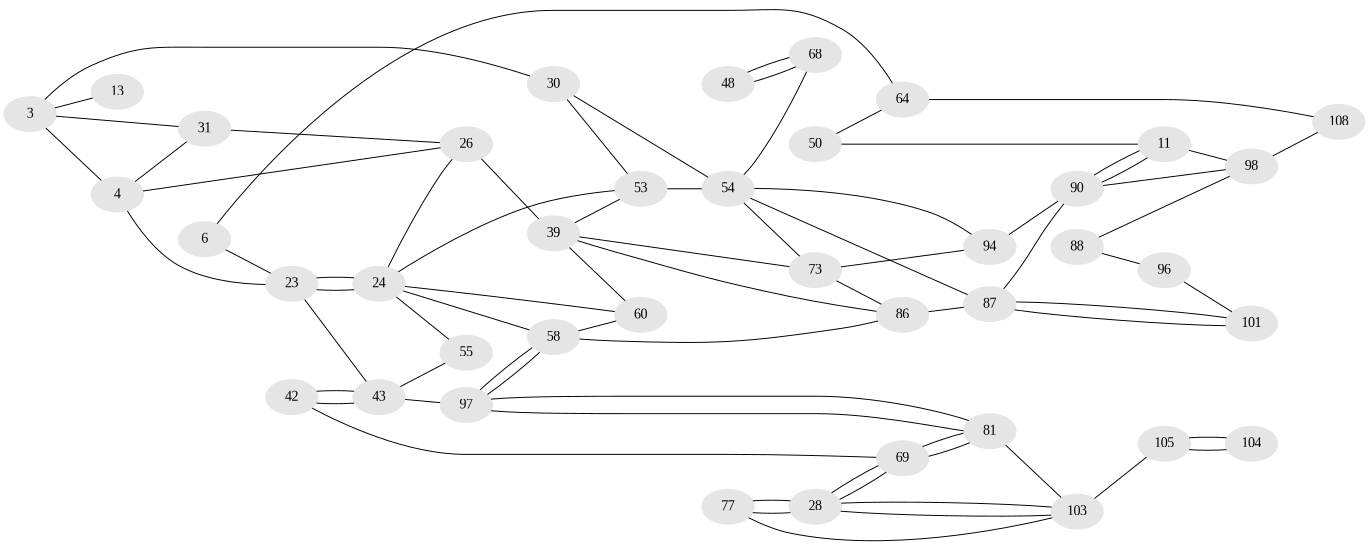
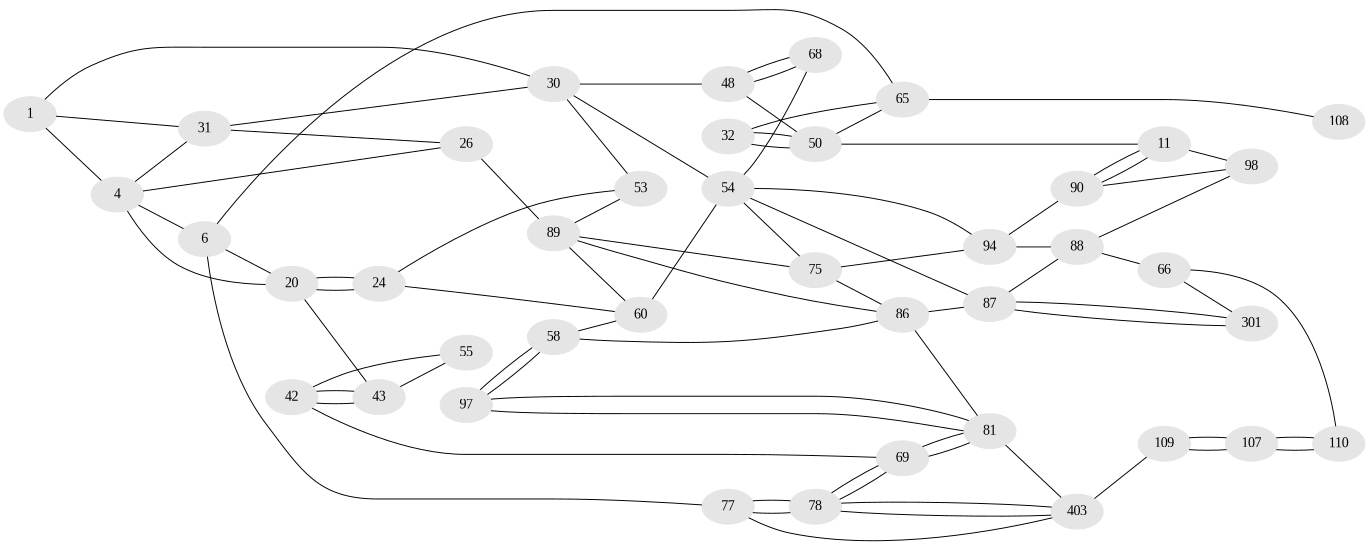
edge "30" -- "48": added
node "13": removed
node "64": label "64" -> "65"
edge "30" -- "31": added
node "3": label "3" -> "1"
edge "48" -- "50": added
node "32": added
edge "108" -- "98": removed
edge "53" -- "54": now "60" -- "54"
edge "26" -- "24": removed
edge "4" -- "6": added
node "39": label "39" -> "89"
edge "90" -- "87": now "88" -- "87"
edge "94" -- "88": added
node "73": label "73" -> "75"
node "96": label "96" -> "66"
node "23": label "23" -> "20"
edge "24" -- "58": removed
edge "24" -- "55": now "42" -- "55"
node "101": label "101" -> "301"
edge "86" -- "81": added
edge "43" -- "97": removed
node "105": label "105" -> "109"
node "104": label "104" -> "107"
node "110": added
edge "6" -- "77": added
node "28": label "28" -> "78"
node "103": label "103" -> "403"
